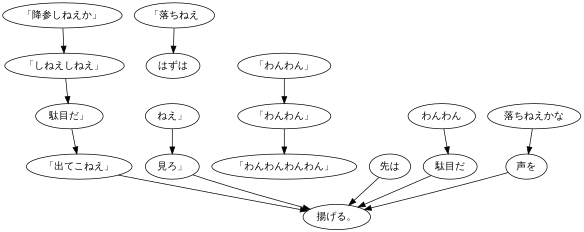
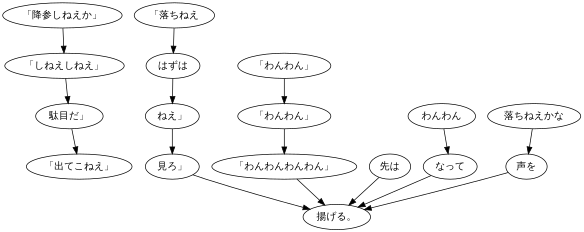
edge "はずは" -> "ねえ」": added
node "駄目だ": label "駄目だ" -> "なって"
edge "「出てこねえ」" -> "揚げる。": now "「わんわんわんわん」" -> "揚げる。"
